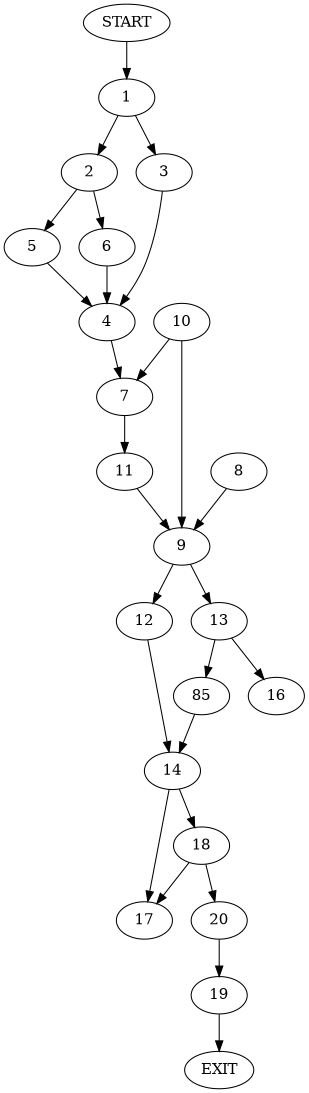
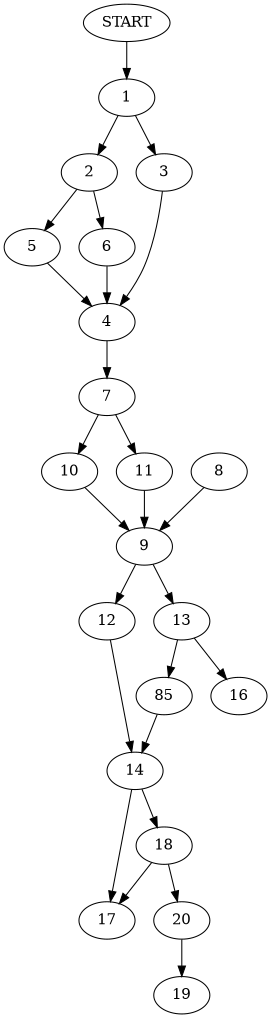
edge "10" -> "7": reversed
node "EXIT": removed
